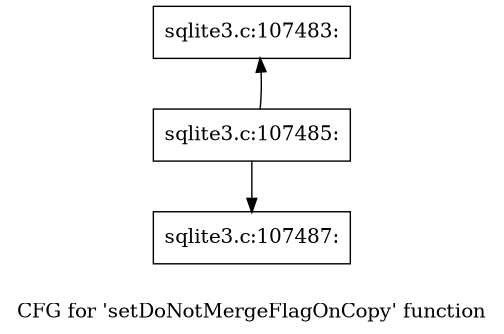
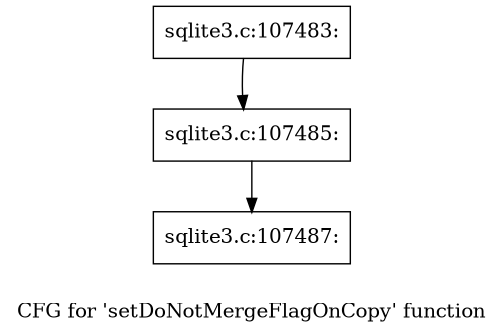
edge "sqlite3.c:107485:" -> "sqlite3.c:107483:": reversed
